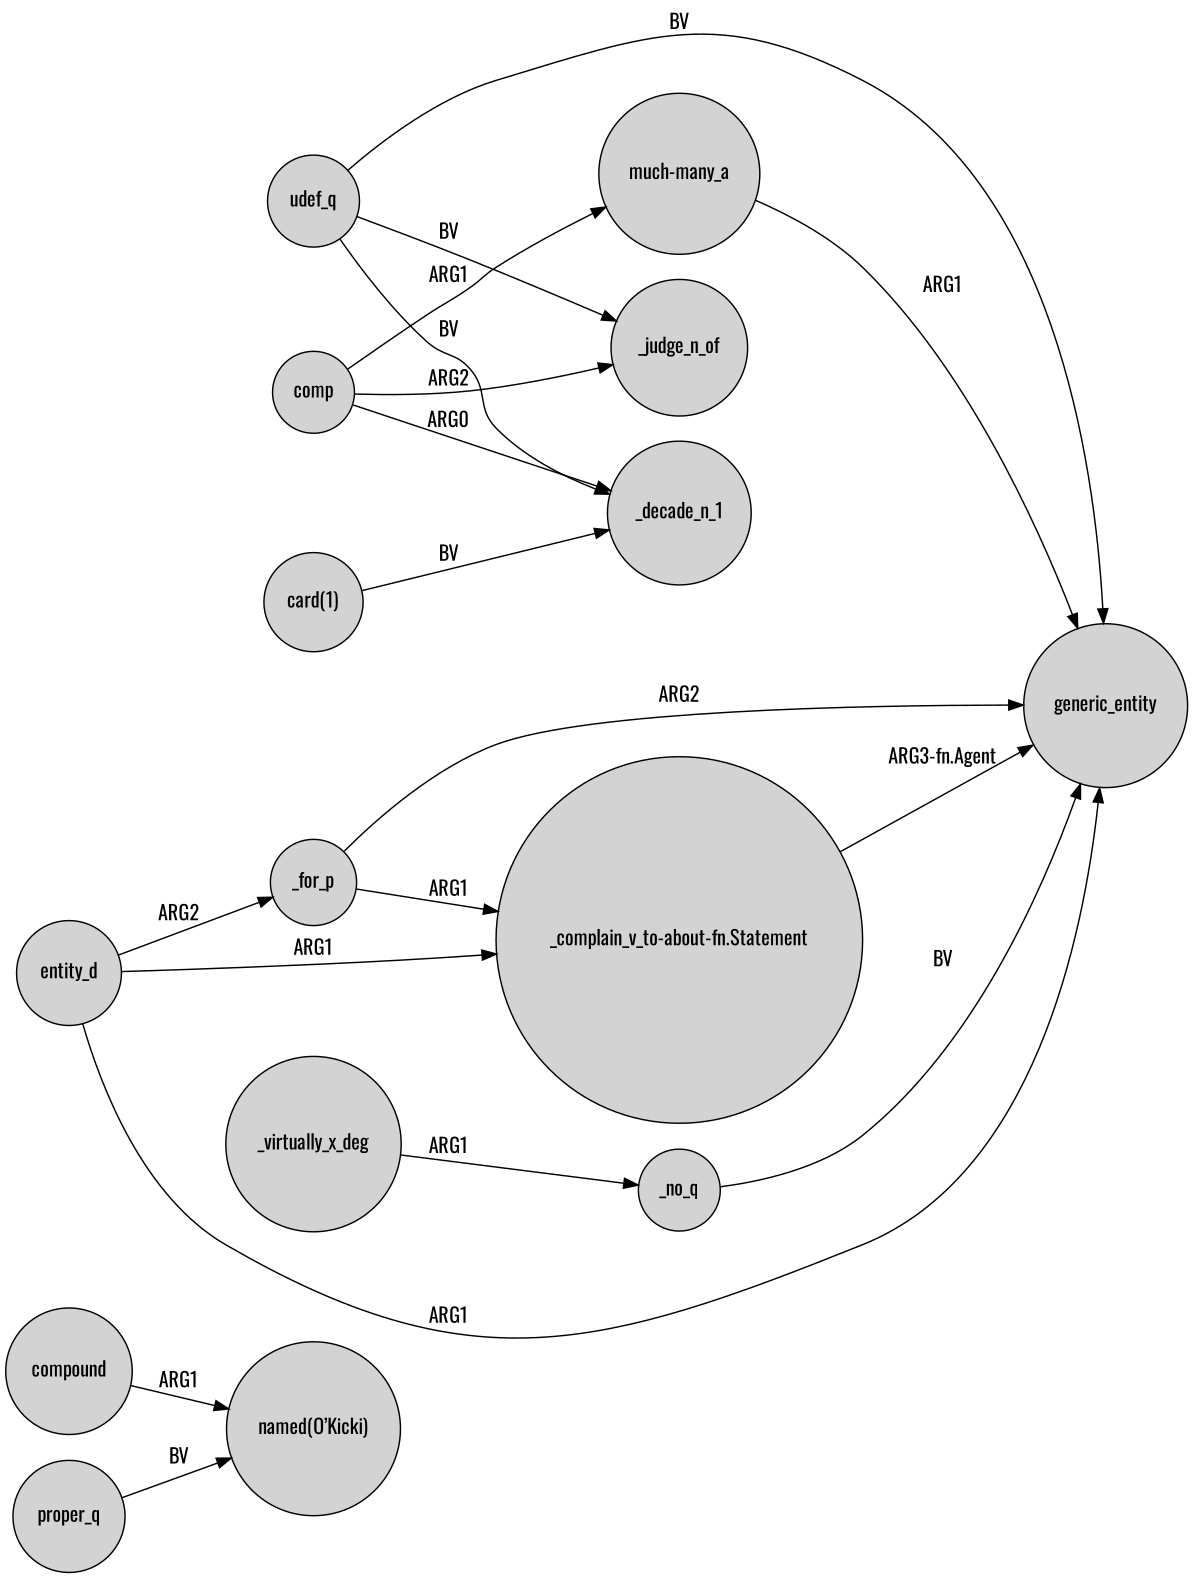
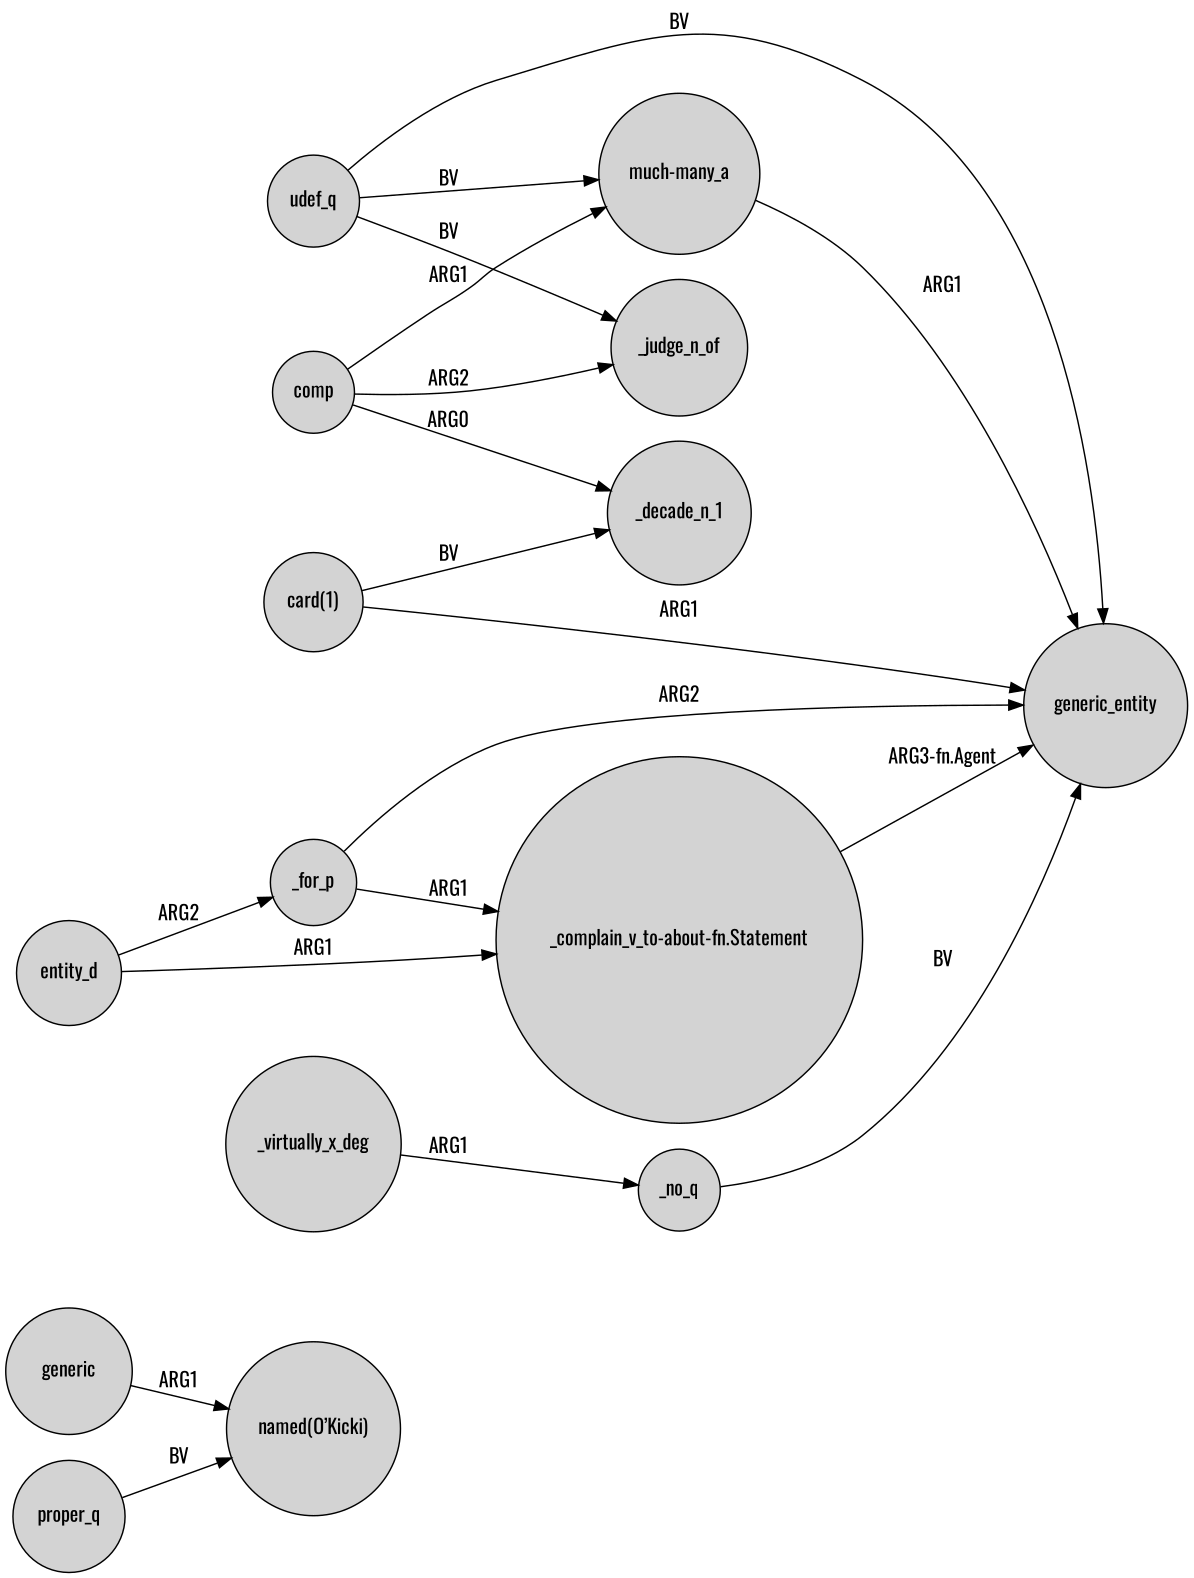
edge "udef_q" -> "_decade_n_1": now "udef_q" -> "much-many_a"
edge "entity_d" -> "generic_entity": now "card(1)" -> "generic_entity"
node "compound": label "compound" -> "generic"
